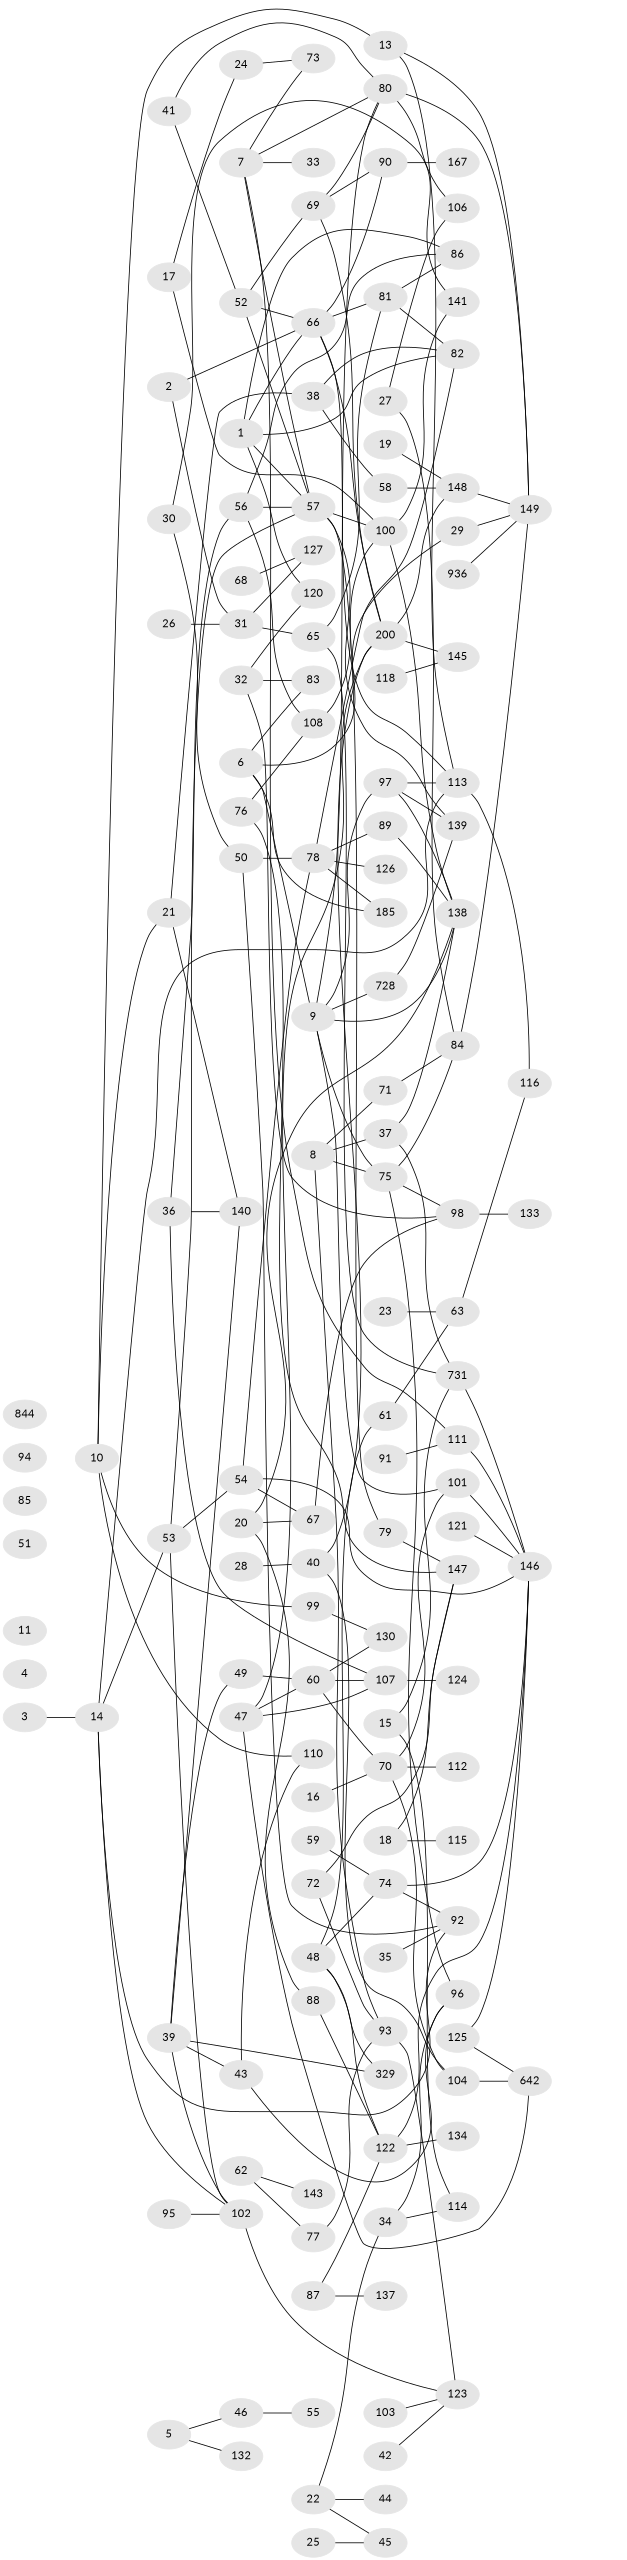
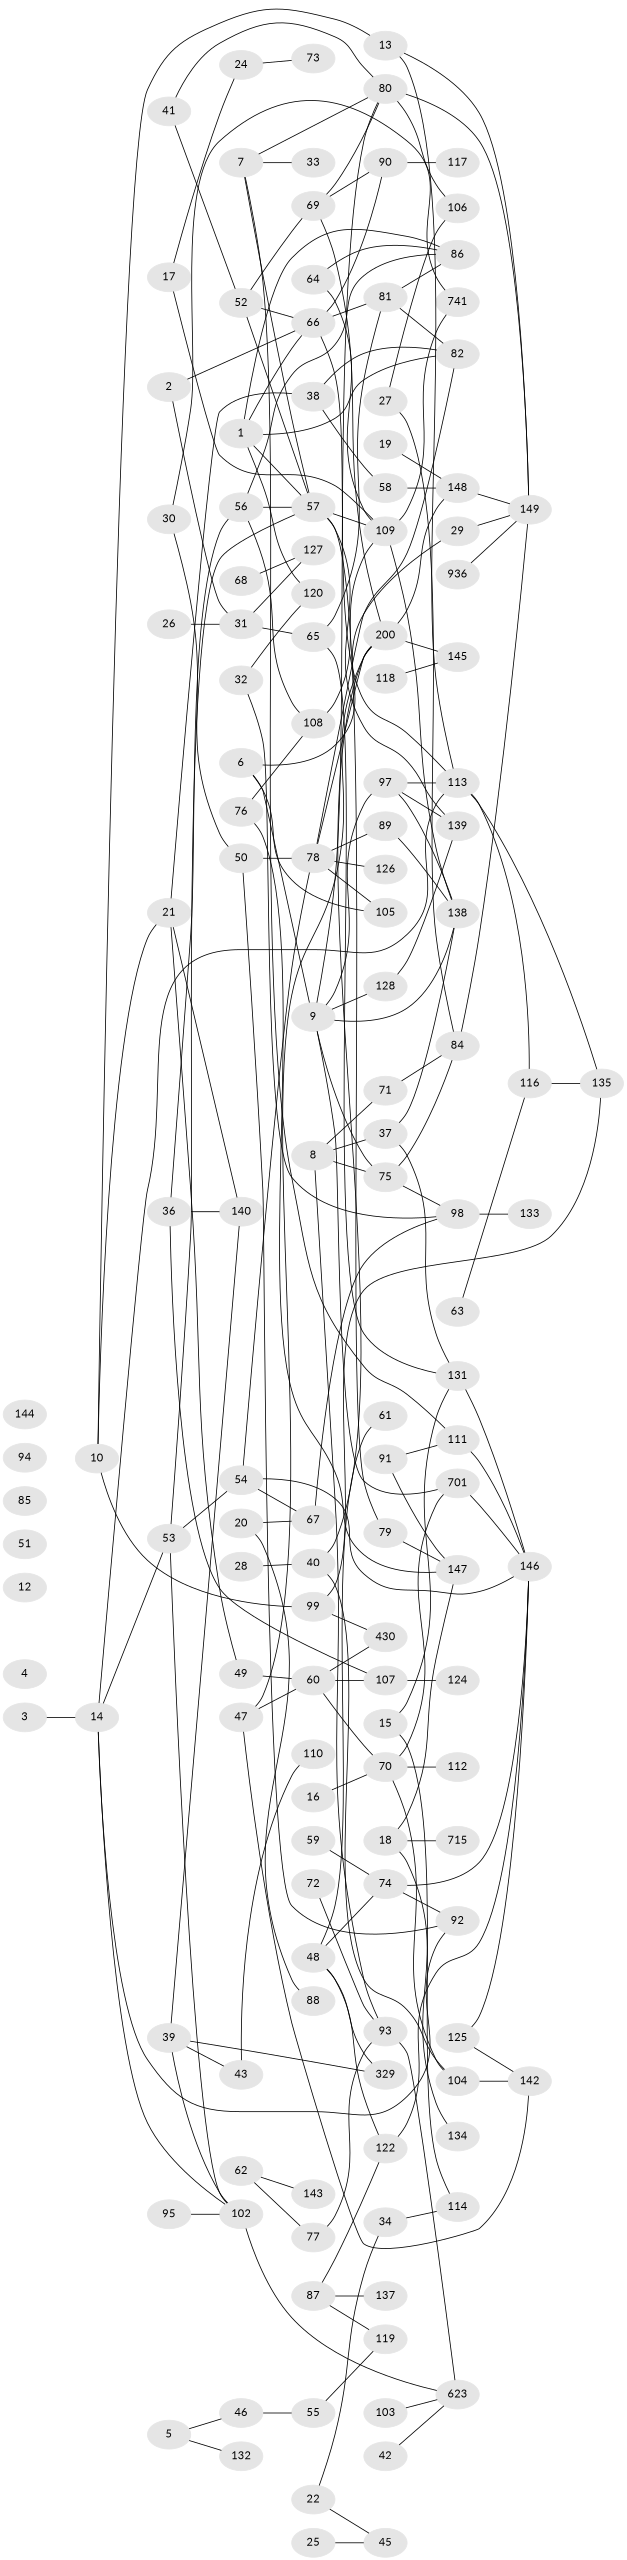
edge "73" -- "7": removed
node "167": label "167" -> "117"
node "64": added
node "141": label "141" -> "741"
edge "66" -- "200": now "78" -- "200"
node "100": label "100" -> "109"
node "83": removed
node "185": label "185" -> "105"
node "728": label "728" -> "128"
node "135": added
edge "138" -- "20": removed
node "23": removed
edge "63" -- "61": removed
node "731": label "731" -> "131"
node "844": label "844" -> "144"
node "101": label "101" -> "701"
node "121": removed
node "12": added
node "11": removed
node "130": label "130" -> "430"
edge "10" -- "110": removed
edge "107" -- "47": removed
edge "49" -- "39": now "49" -- "21"
edge "147" -- "72": now "147" -- "91"
node "115": label "115" -> "715"
node "35": removed
node "96": removed
edge "88" -- "122": removed
node "642": label "642" -> "142"
edge "134" -- "122": now "134" -- "18"
node "119": added
node "123": label "123" -> "623"
node "44": removed
